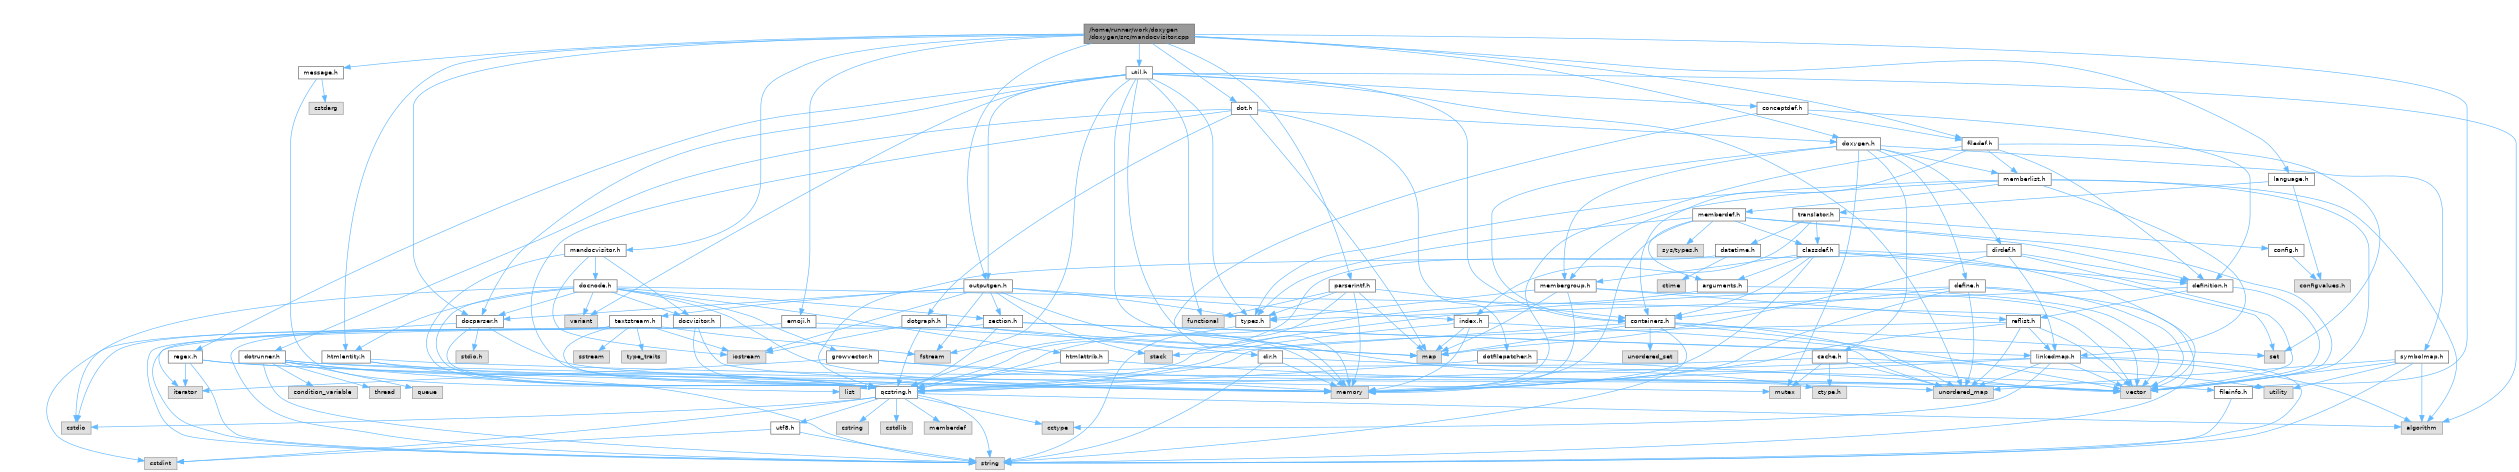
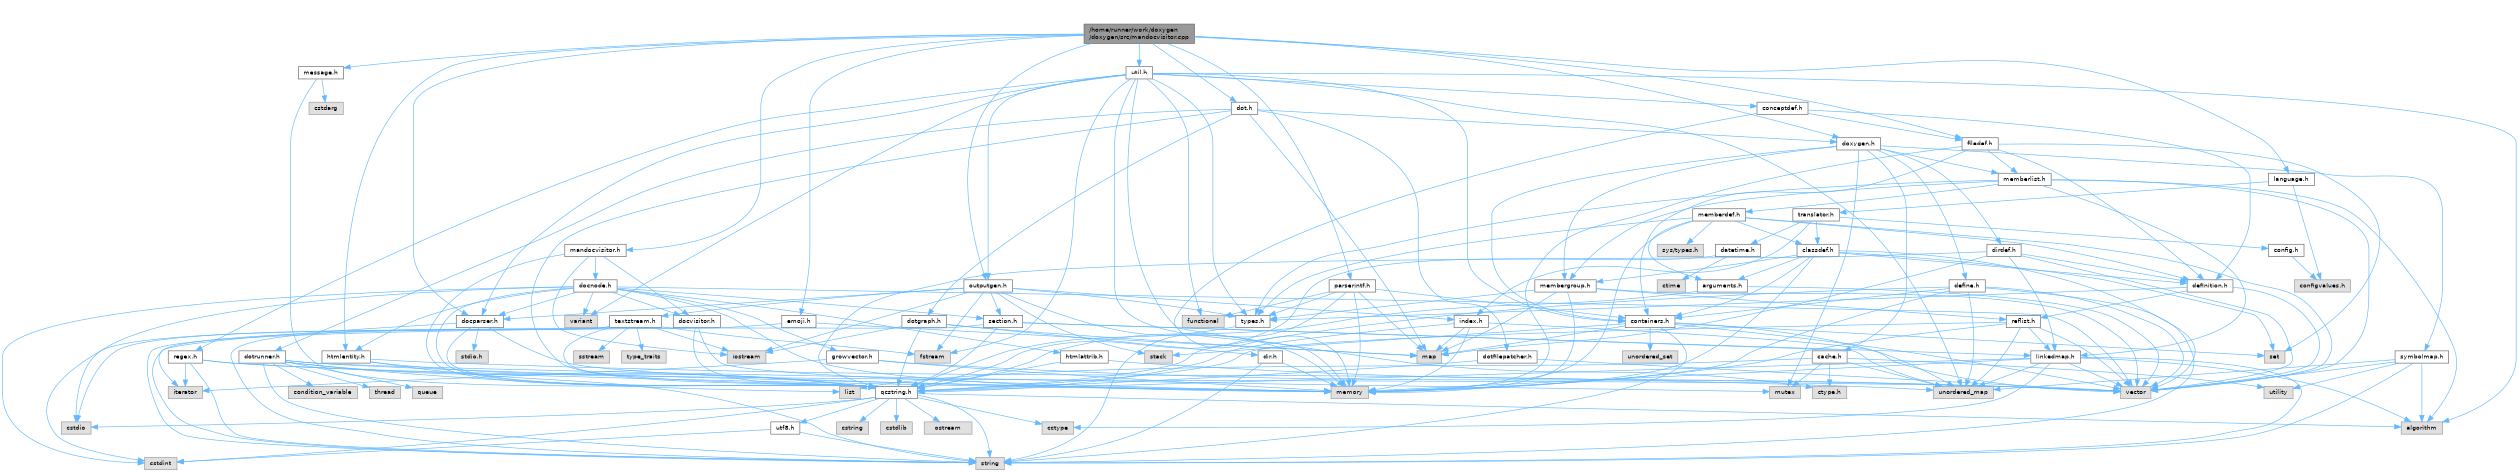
edge "docnode.h" -> "cstdint": added
node "fileinfo.h": removed
node "memberdef": label "memberdef" -> "ostream"
